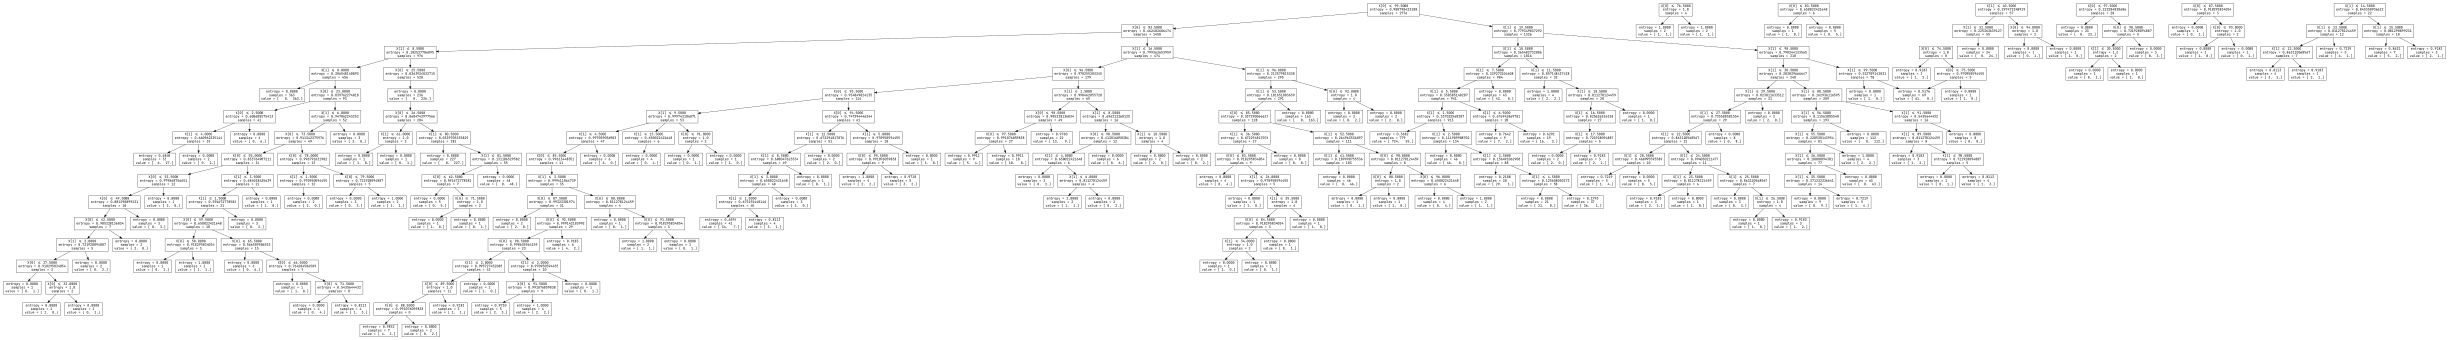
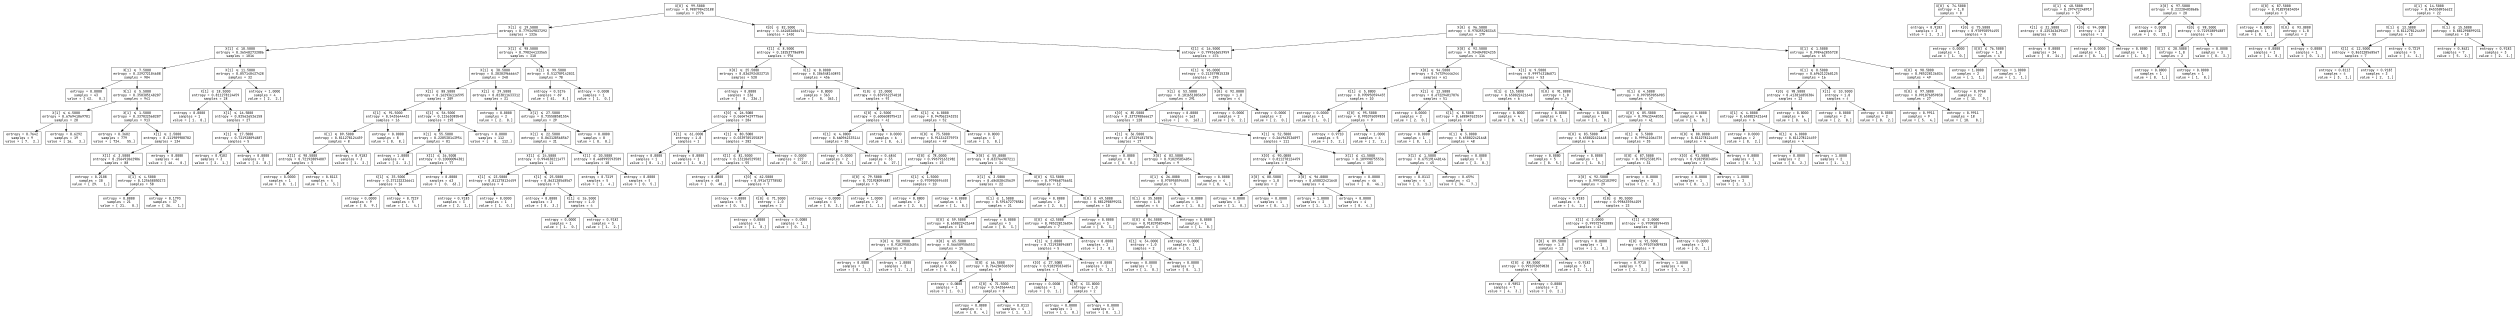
edge "X[1] <= 16.5000 entropy = 0.799363653959 samples = 474" -> "X[0] <= 96.5000 entropy = 0.978255283345 samples = 179": reversed
edge "X[0] <= 75.5000 entropy = 0.970950594455 samples = 5" -> "entropy = 0.5176 samples = 69 value = [ 61.   8.]": now "X[0] <= 75.5000 entropy = 0.970950594455 samples = 5" -> "X[0] <= 76.5000 entropy = 1.0 samples = 4"
edge "X[0] <= 85.5000 entropy = 0.99613448351 samples = 41" -> "X[0] <= 83.5000 entropy = 0.650022421648 samples = 6": added
edge "X[1] <= 3.5000 entropy = 0.999411064739 samples = 35" -> "X[0] <= 88.0000 entropy = 0.811278124459 samples = 4": now "entropy = 0.0000 samples = 6 value = [ 6.  0.]" -> "X[0] <= 88.0000 entropy = 0.811278124459 samples = 4"
